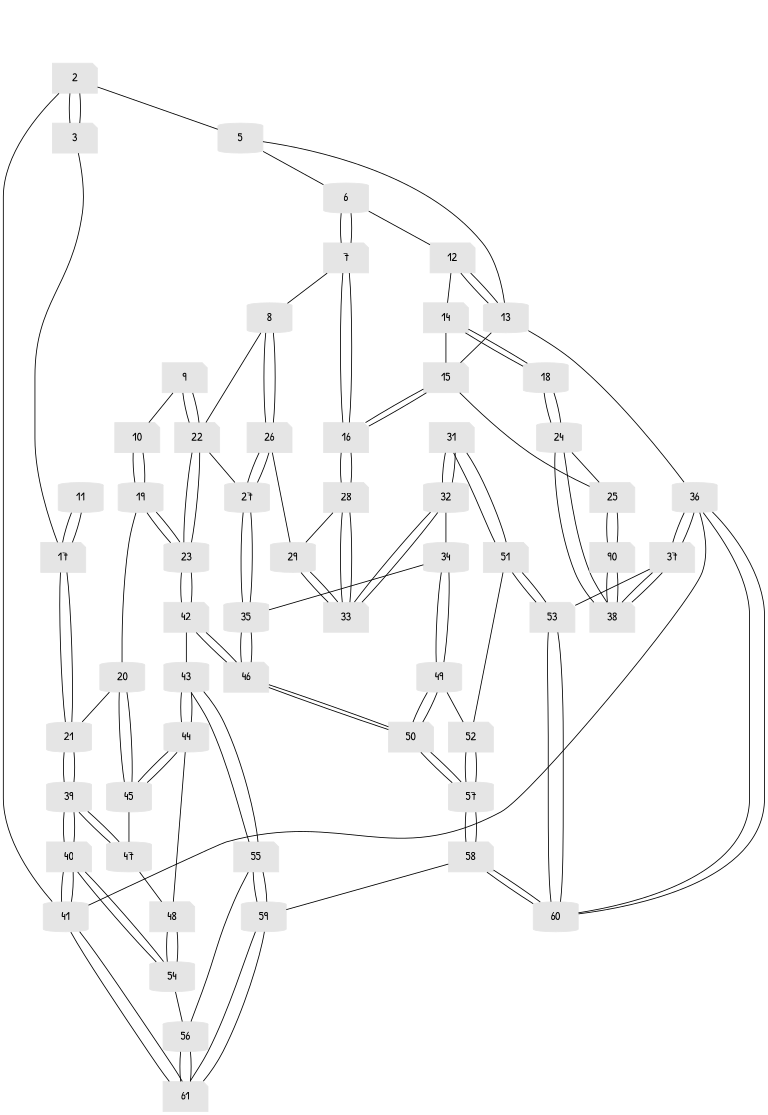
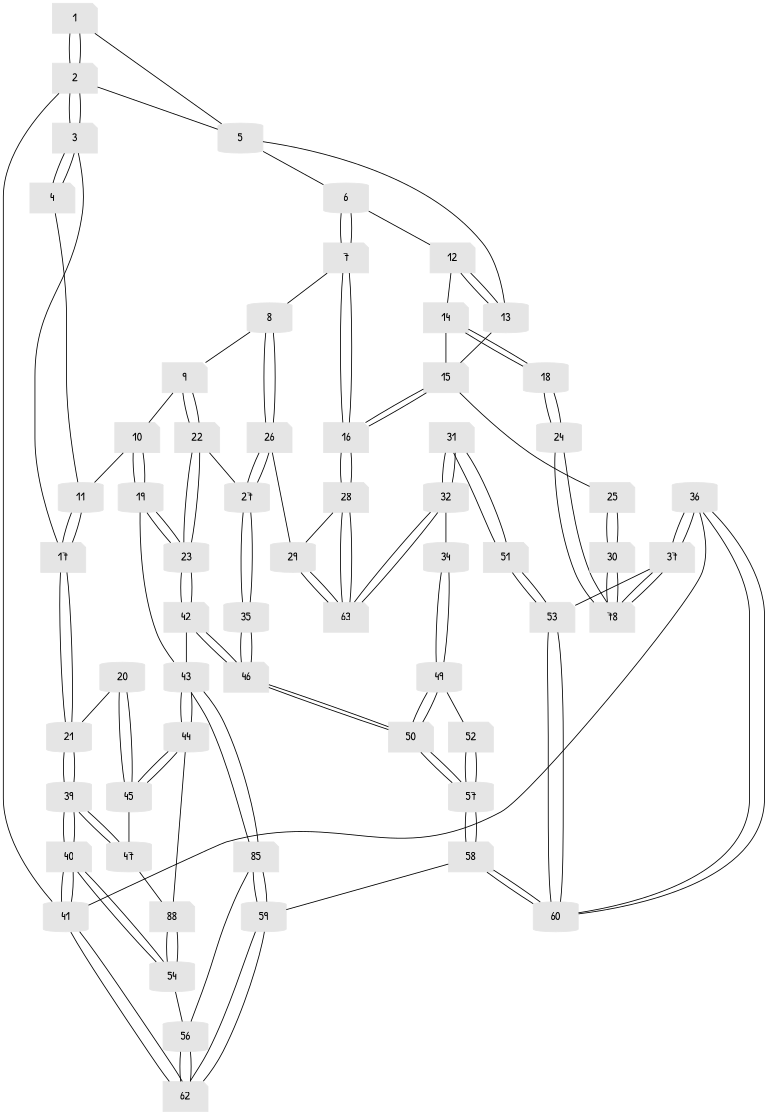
node "1": added
node "4": added
edge "8" -- "22": now "8" -- "9"
edge "13" -- "36": removed
edge "24" -- "25": removed
edge "10" -- "11": added
node "90": label "90" -> "30"
edge "34" -- "35": removed
edge "19" -- "20": now "19" -- "43"
node "33": label "33" -> "63"
node "38": label "38" -> "78"
edge "51" -- "52": removed
node "55": label "55" -> "85"
node "48": label "48" -> "88"
node "61": label "61" -> "62"
